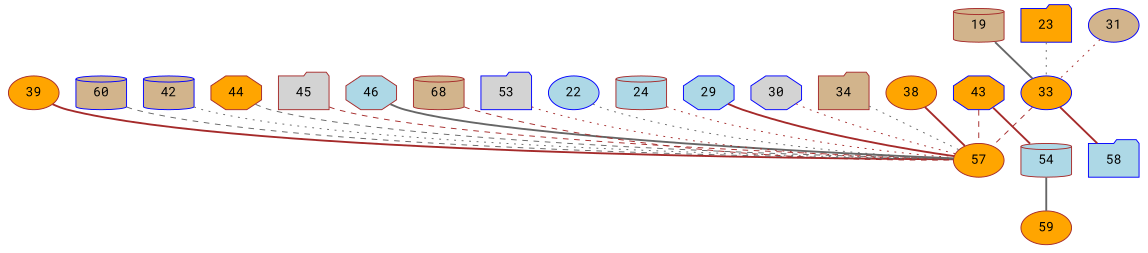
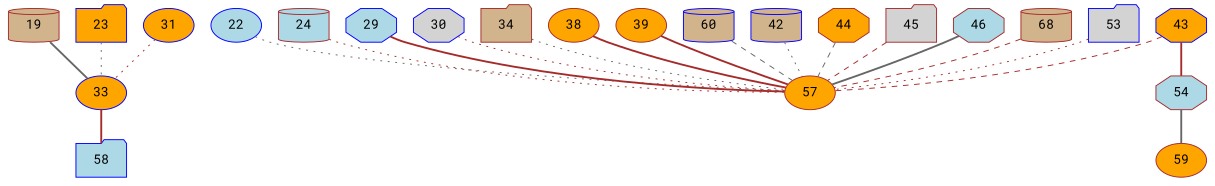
node "31": fillcolor tan -> orange
edge "33" -- "57": removed
node "54": shape cylinder -> octagon
